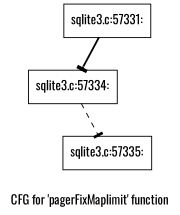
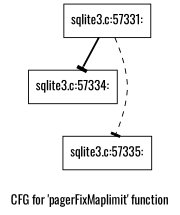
edge "sqlite3.c:57334:" -> "sqlite3.c:57335:": now "sqlite3.c:57331:" -> "sqlite3.c:57335:"
